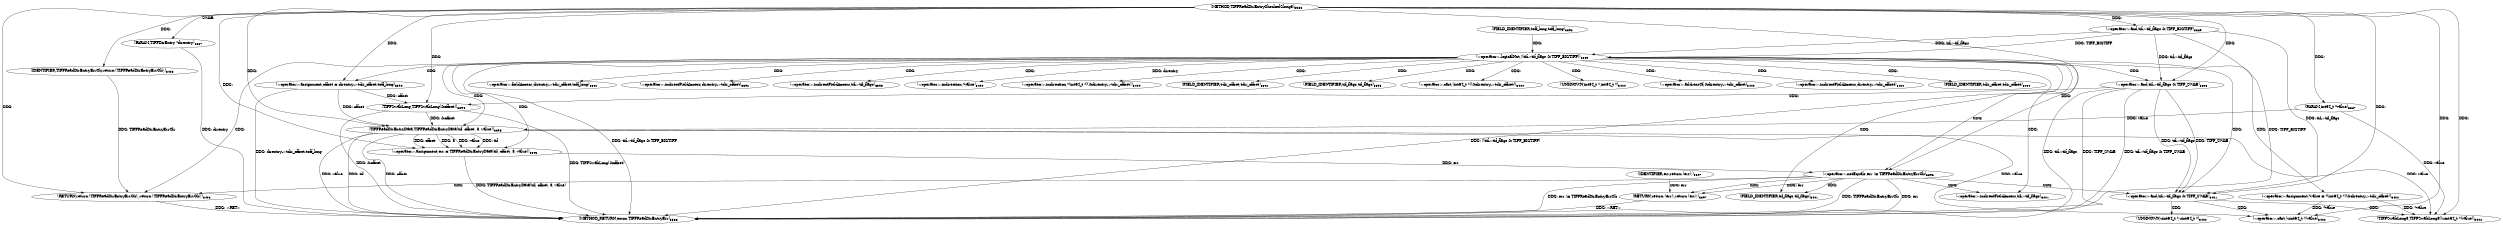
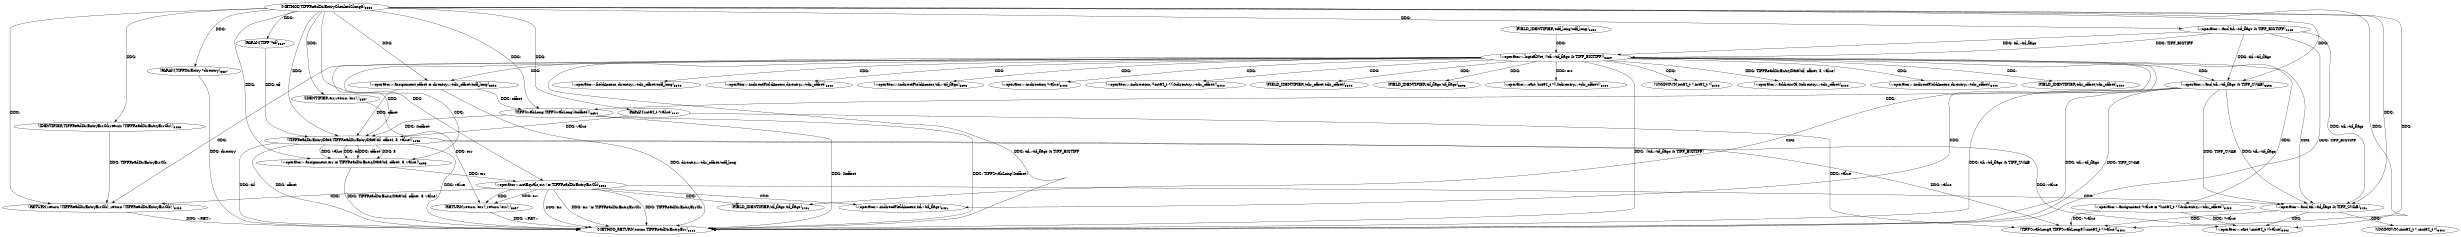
edge "(METHOD,TIFFReadDirEntryCheckedSlong8)" -> "(PARAM,TIFFDirEntry *direntry)": label "SWAB: " -> "DDG: "
node "(PARAM,TIFF *tif)": added
edge "(METHOD,TIFFReadDirEntryCheckedSlong8)" -> "(IDENTIFIER,err,return (err);)": added, label "DDG:"
edge "(<operator>.logicalNot,!(tif->tif_flags & TIFF_BIGTIFF))" -> "(<operator>.notEquals,err != TIFFReadDirEntryErrOk)": removed, label "CDG:"
edge "(<operator>.logicalNot,!(tif->tif_flags & TIFF_BIGTIFF))" -> "(<operator>.indirection,*value)": label "DDG: direntry" -> "CDG: "
edge "(<operator>.logicalNot,!(tif->tif_flags & TIFF_BIGTIFF))" -> "(<operator>.cast,(int64_t *)(&direntry->tdir_offset))": label "CDG: " -> "DDG: err"
edge "(<operator>.logicalNot,!(tif->tif_flags & TIFF_BIGTIFF))" -> "(<operator>.addressOf,&direntry->tdir_offset)": label "CDG: " -> "DDG: TIFFReadDirEntryData(tif, offset, 8, value)"
